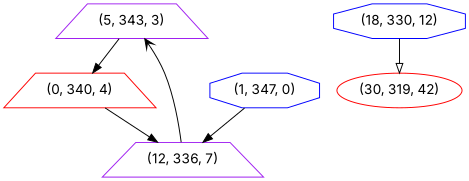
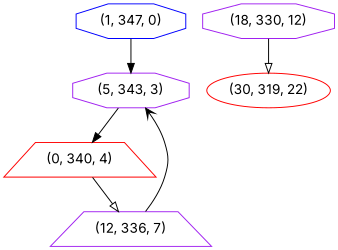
node "(5, 343, 3)": shape trapezium -> octagon
node "(18, 330, 12)": color blue -> purple
node "(30, 319, 42)": label "(30, 319, 42)" -> "(30, 319, 22)"
edge "(0, 340, 4)" -> "(12, 336, 7)": arrowhead normal -> onormal
edge "(1, 347, 0)" -> "(12, 336, 7)": now "(1, 347, 0)" -> "(5, 343, 3)"
